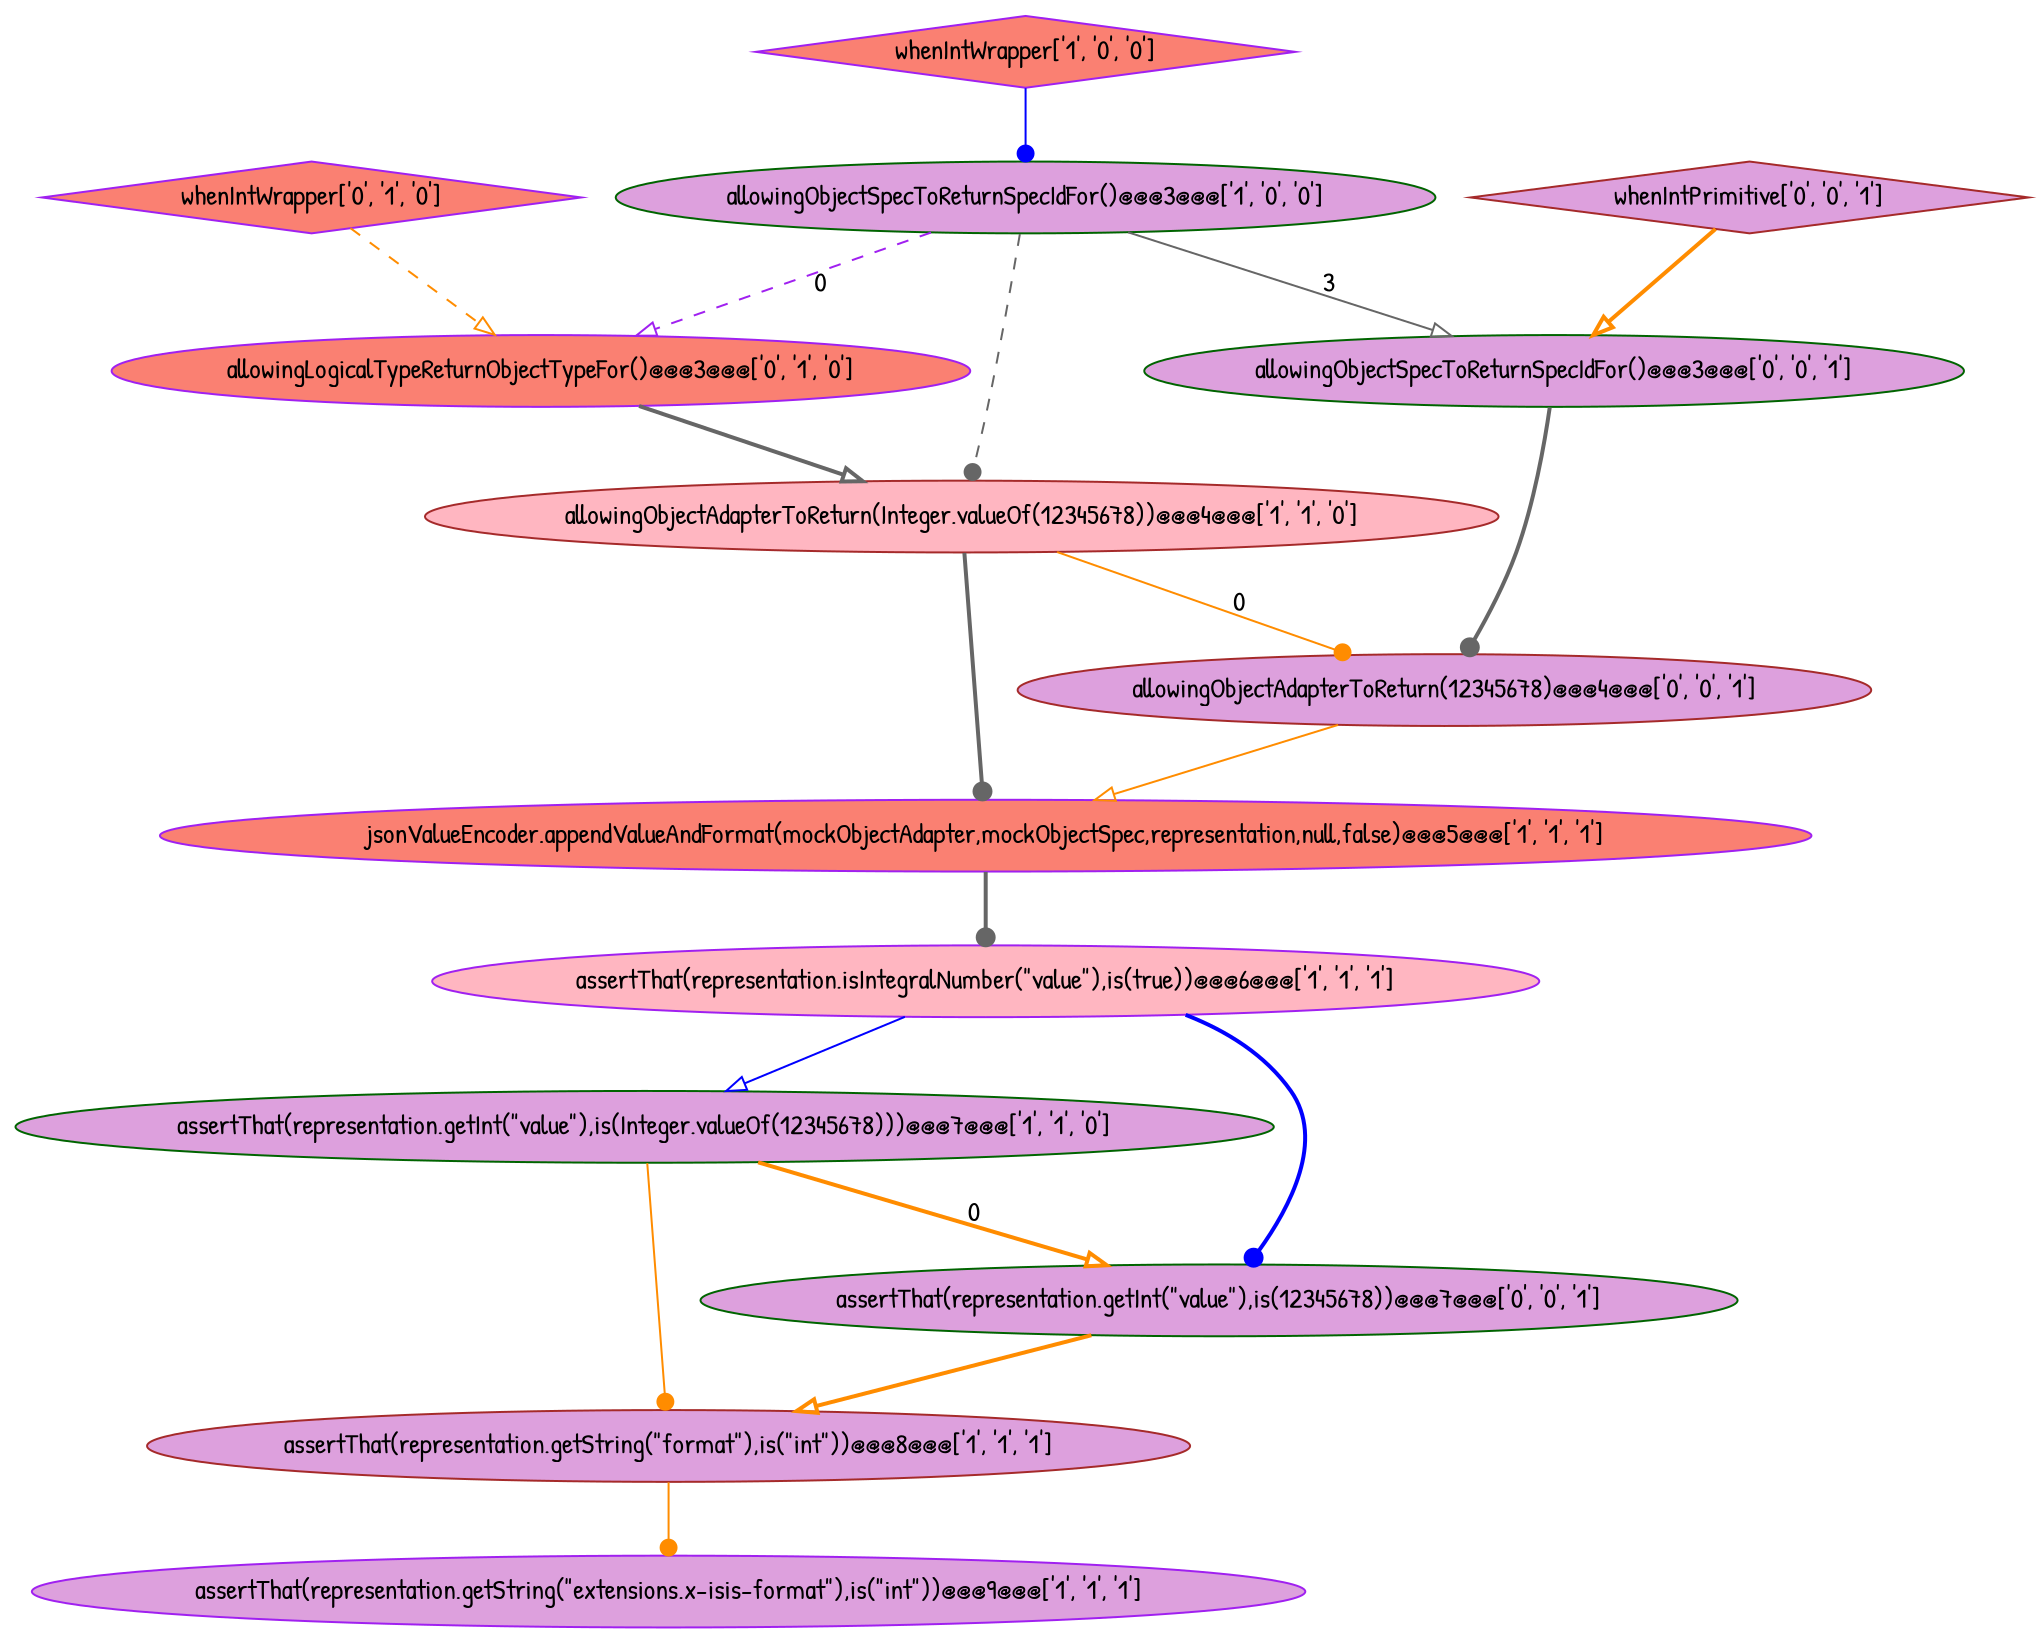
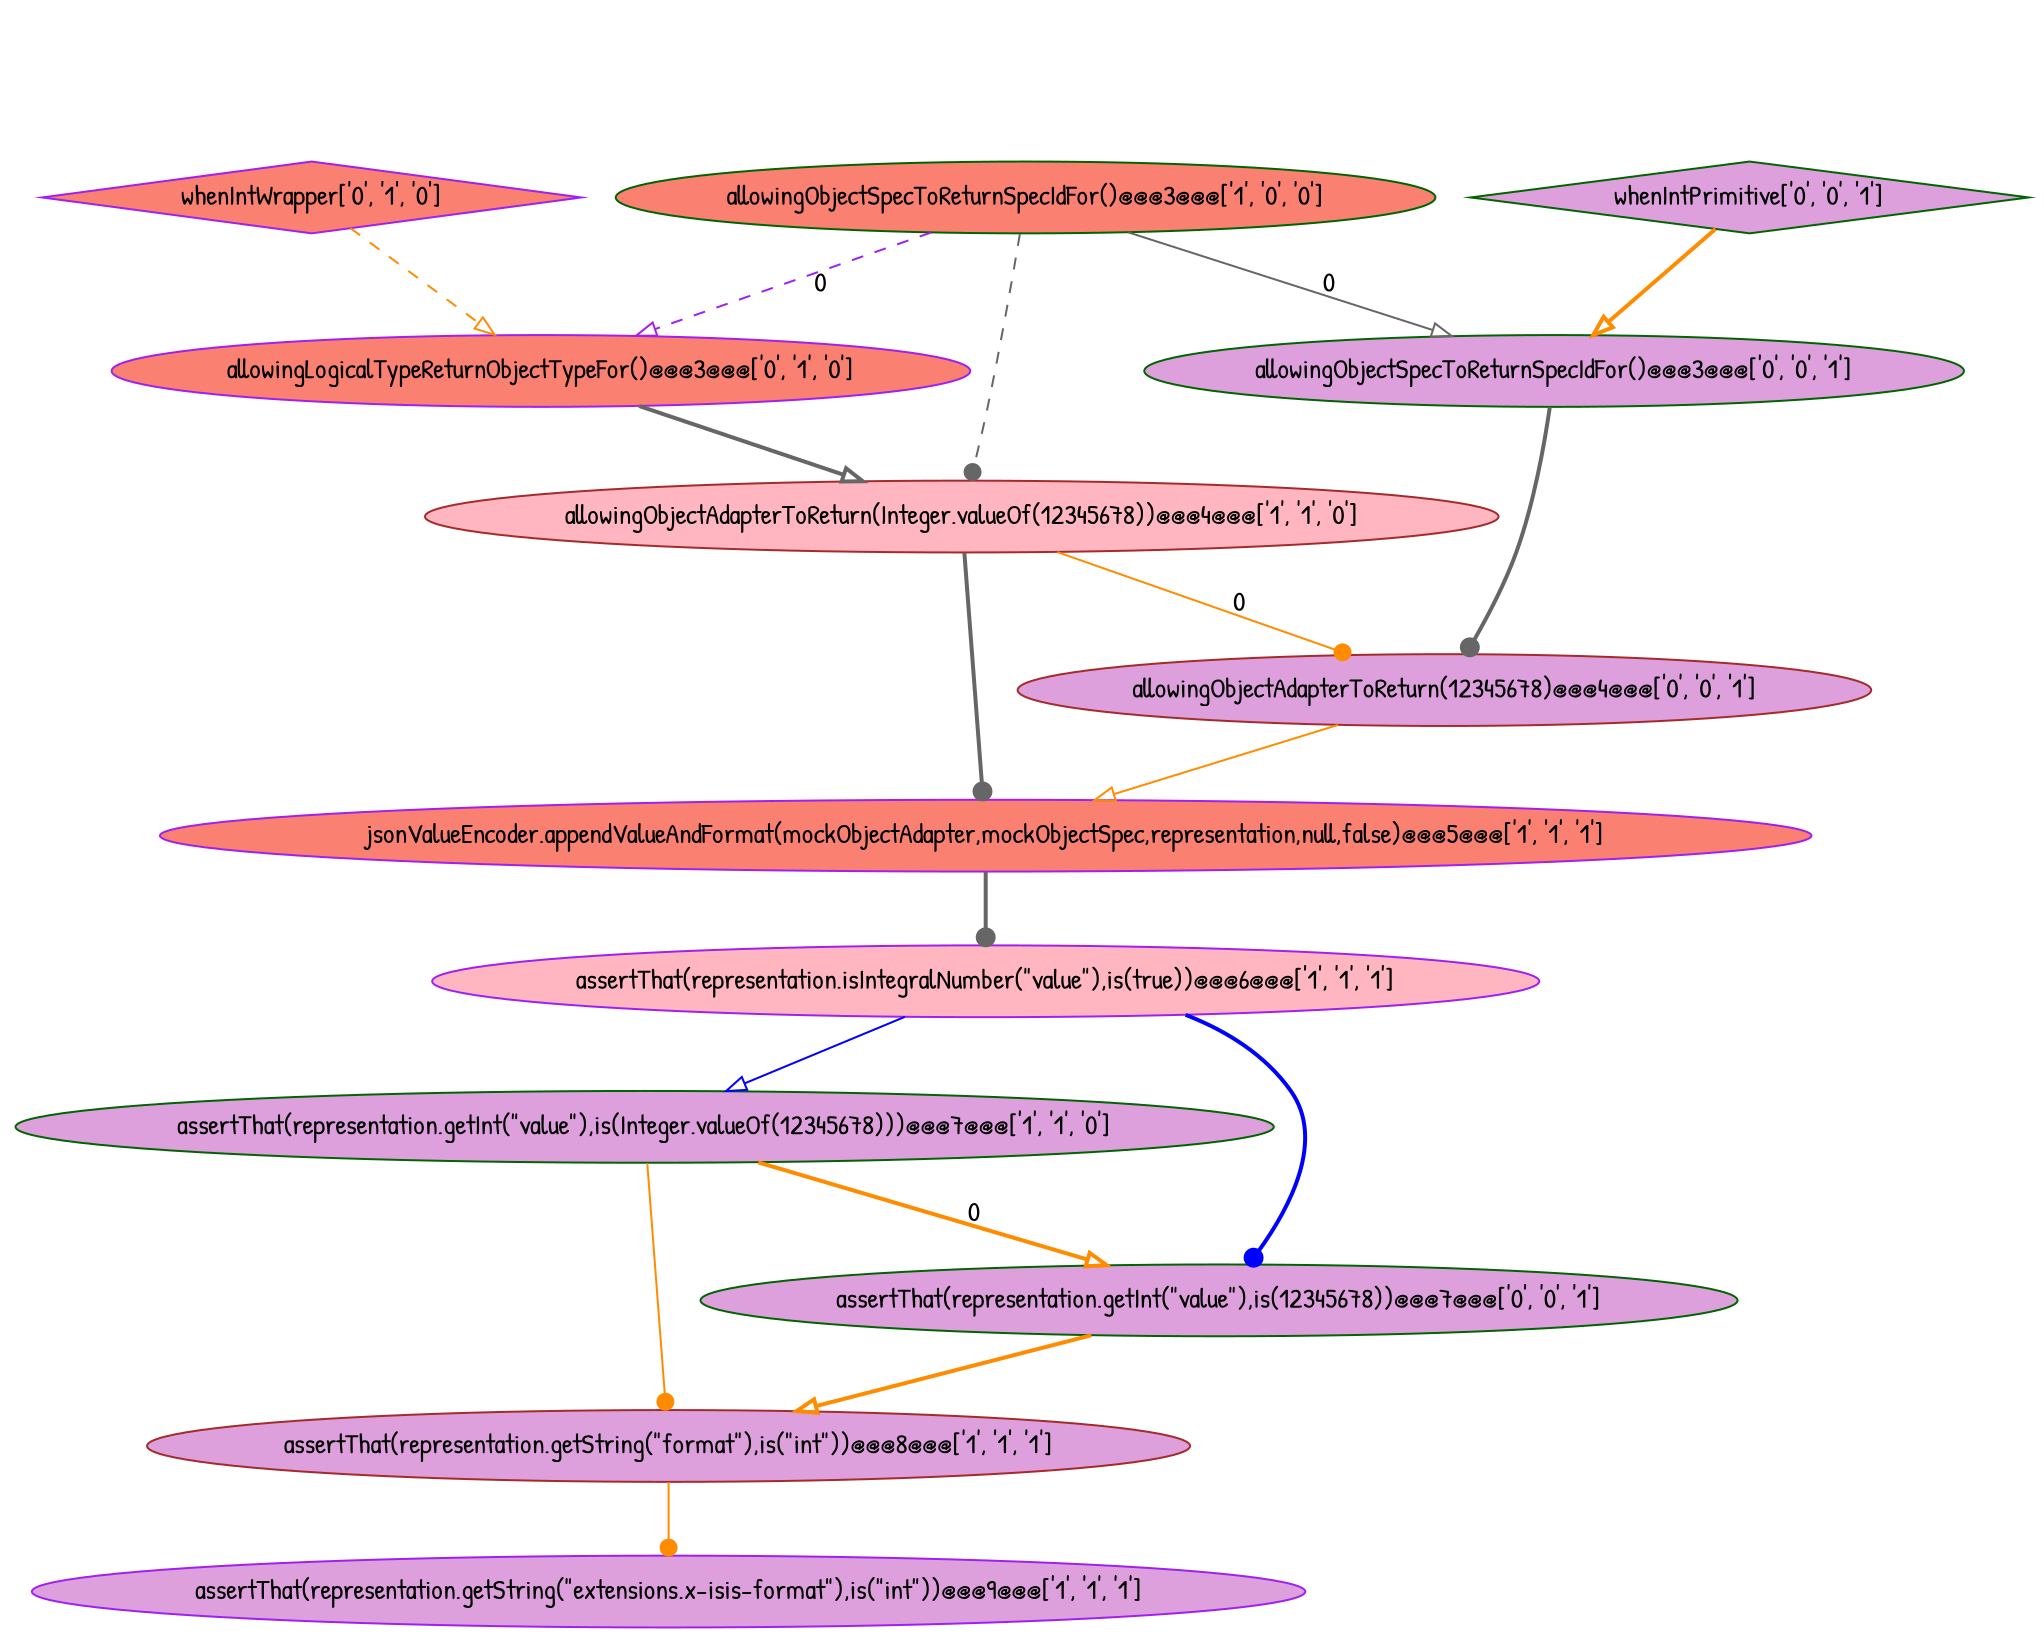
node "whenIntWrapper['1', '0', '0']": removed
node "allowingObjectSpecToReturnSpecIdFor()@@@3@@@['1', '0', '0']": fillcolor plum -> salmon
node "whenIntPrimitive['0', '0', '1']": color brown -> darkgreen
edge "allowingObjectSpecToReturnSpecIdFor()@@@3@@@['1', '0', '0']" -> "allowingObjectSpecToReturnSpecIdFor()@@@3@@@['0', '0', '1']": label "3" -> "0"
